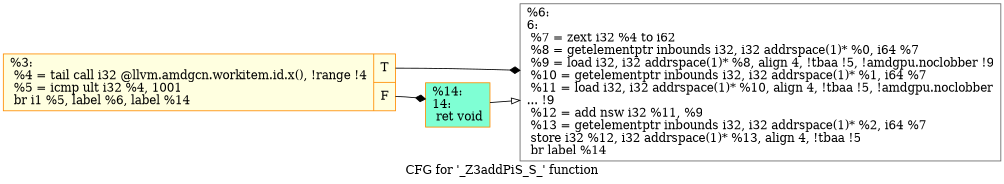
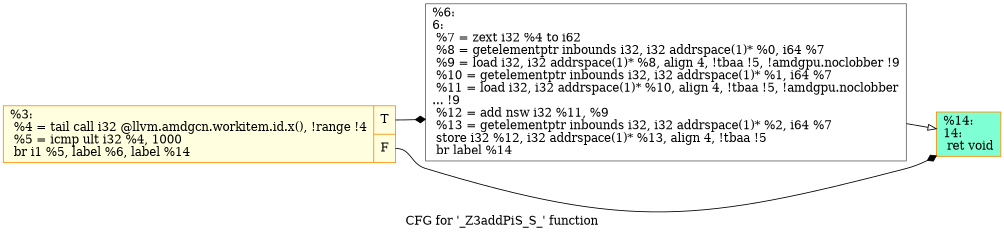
node "%3:": text "%5 = icmp ult i32 %4, 1001" -> "%5 = icmp ult i32 %4, 1000"
edge "%14:" -> "%6:": reversed
